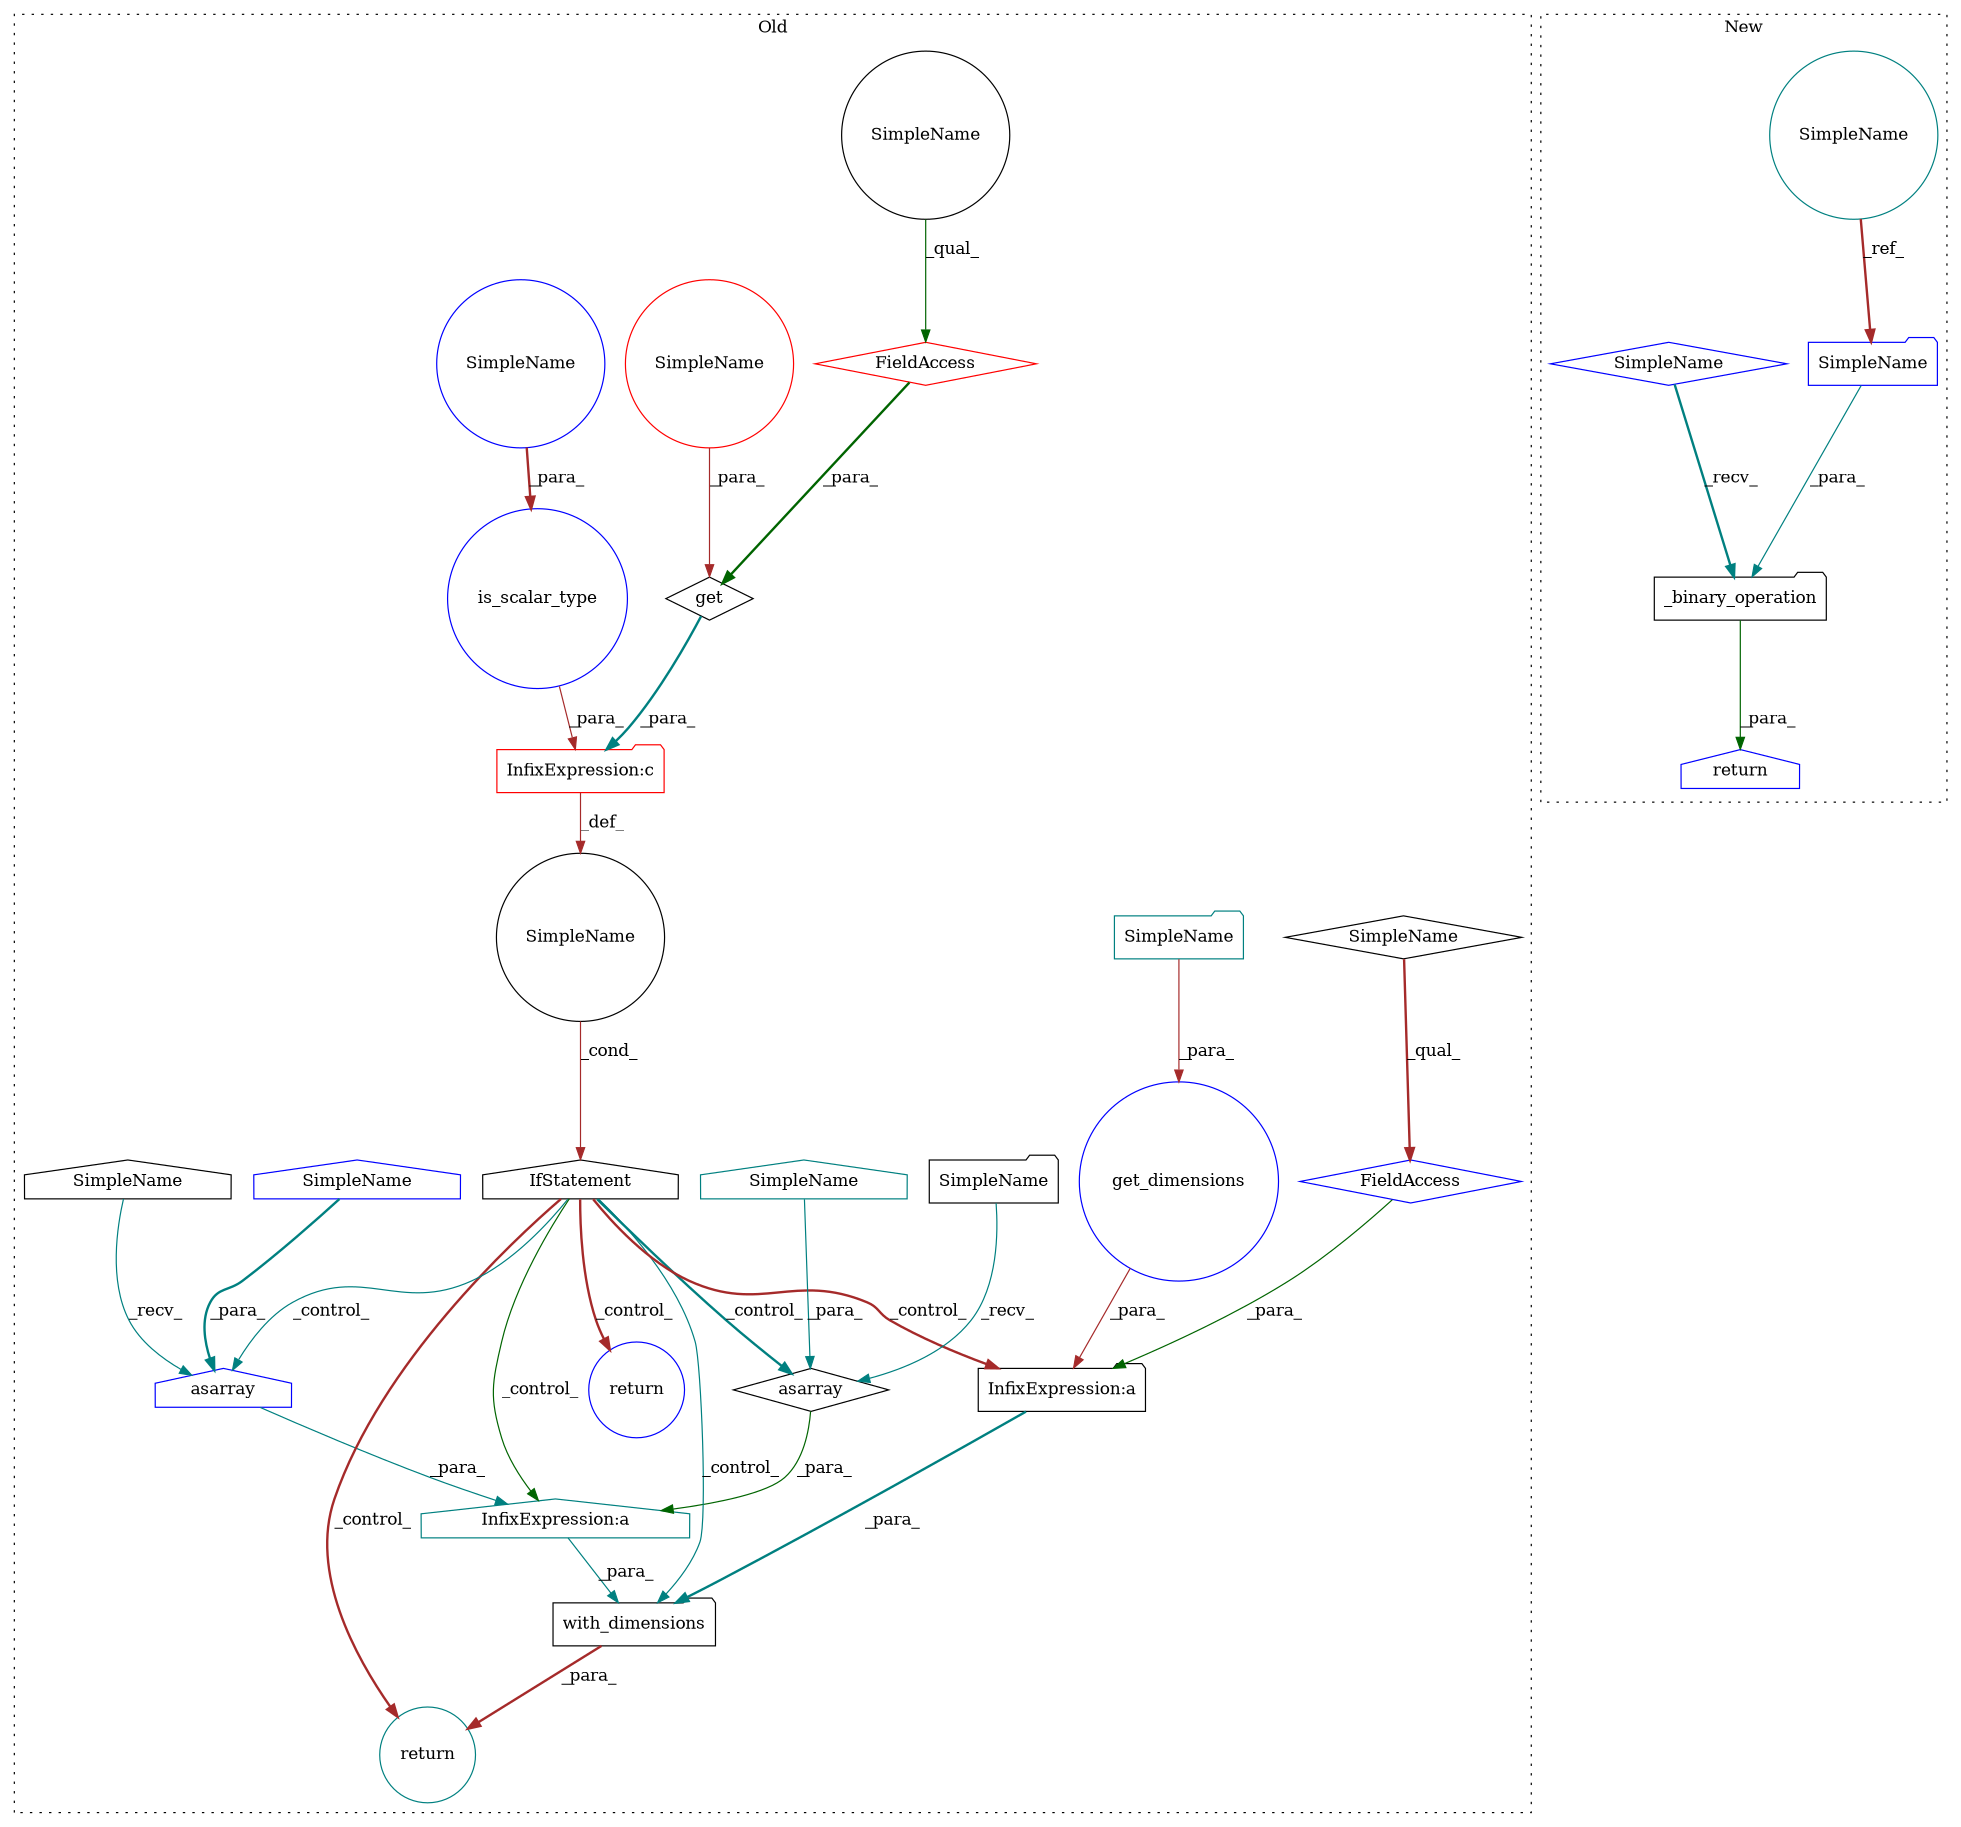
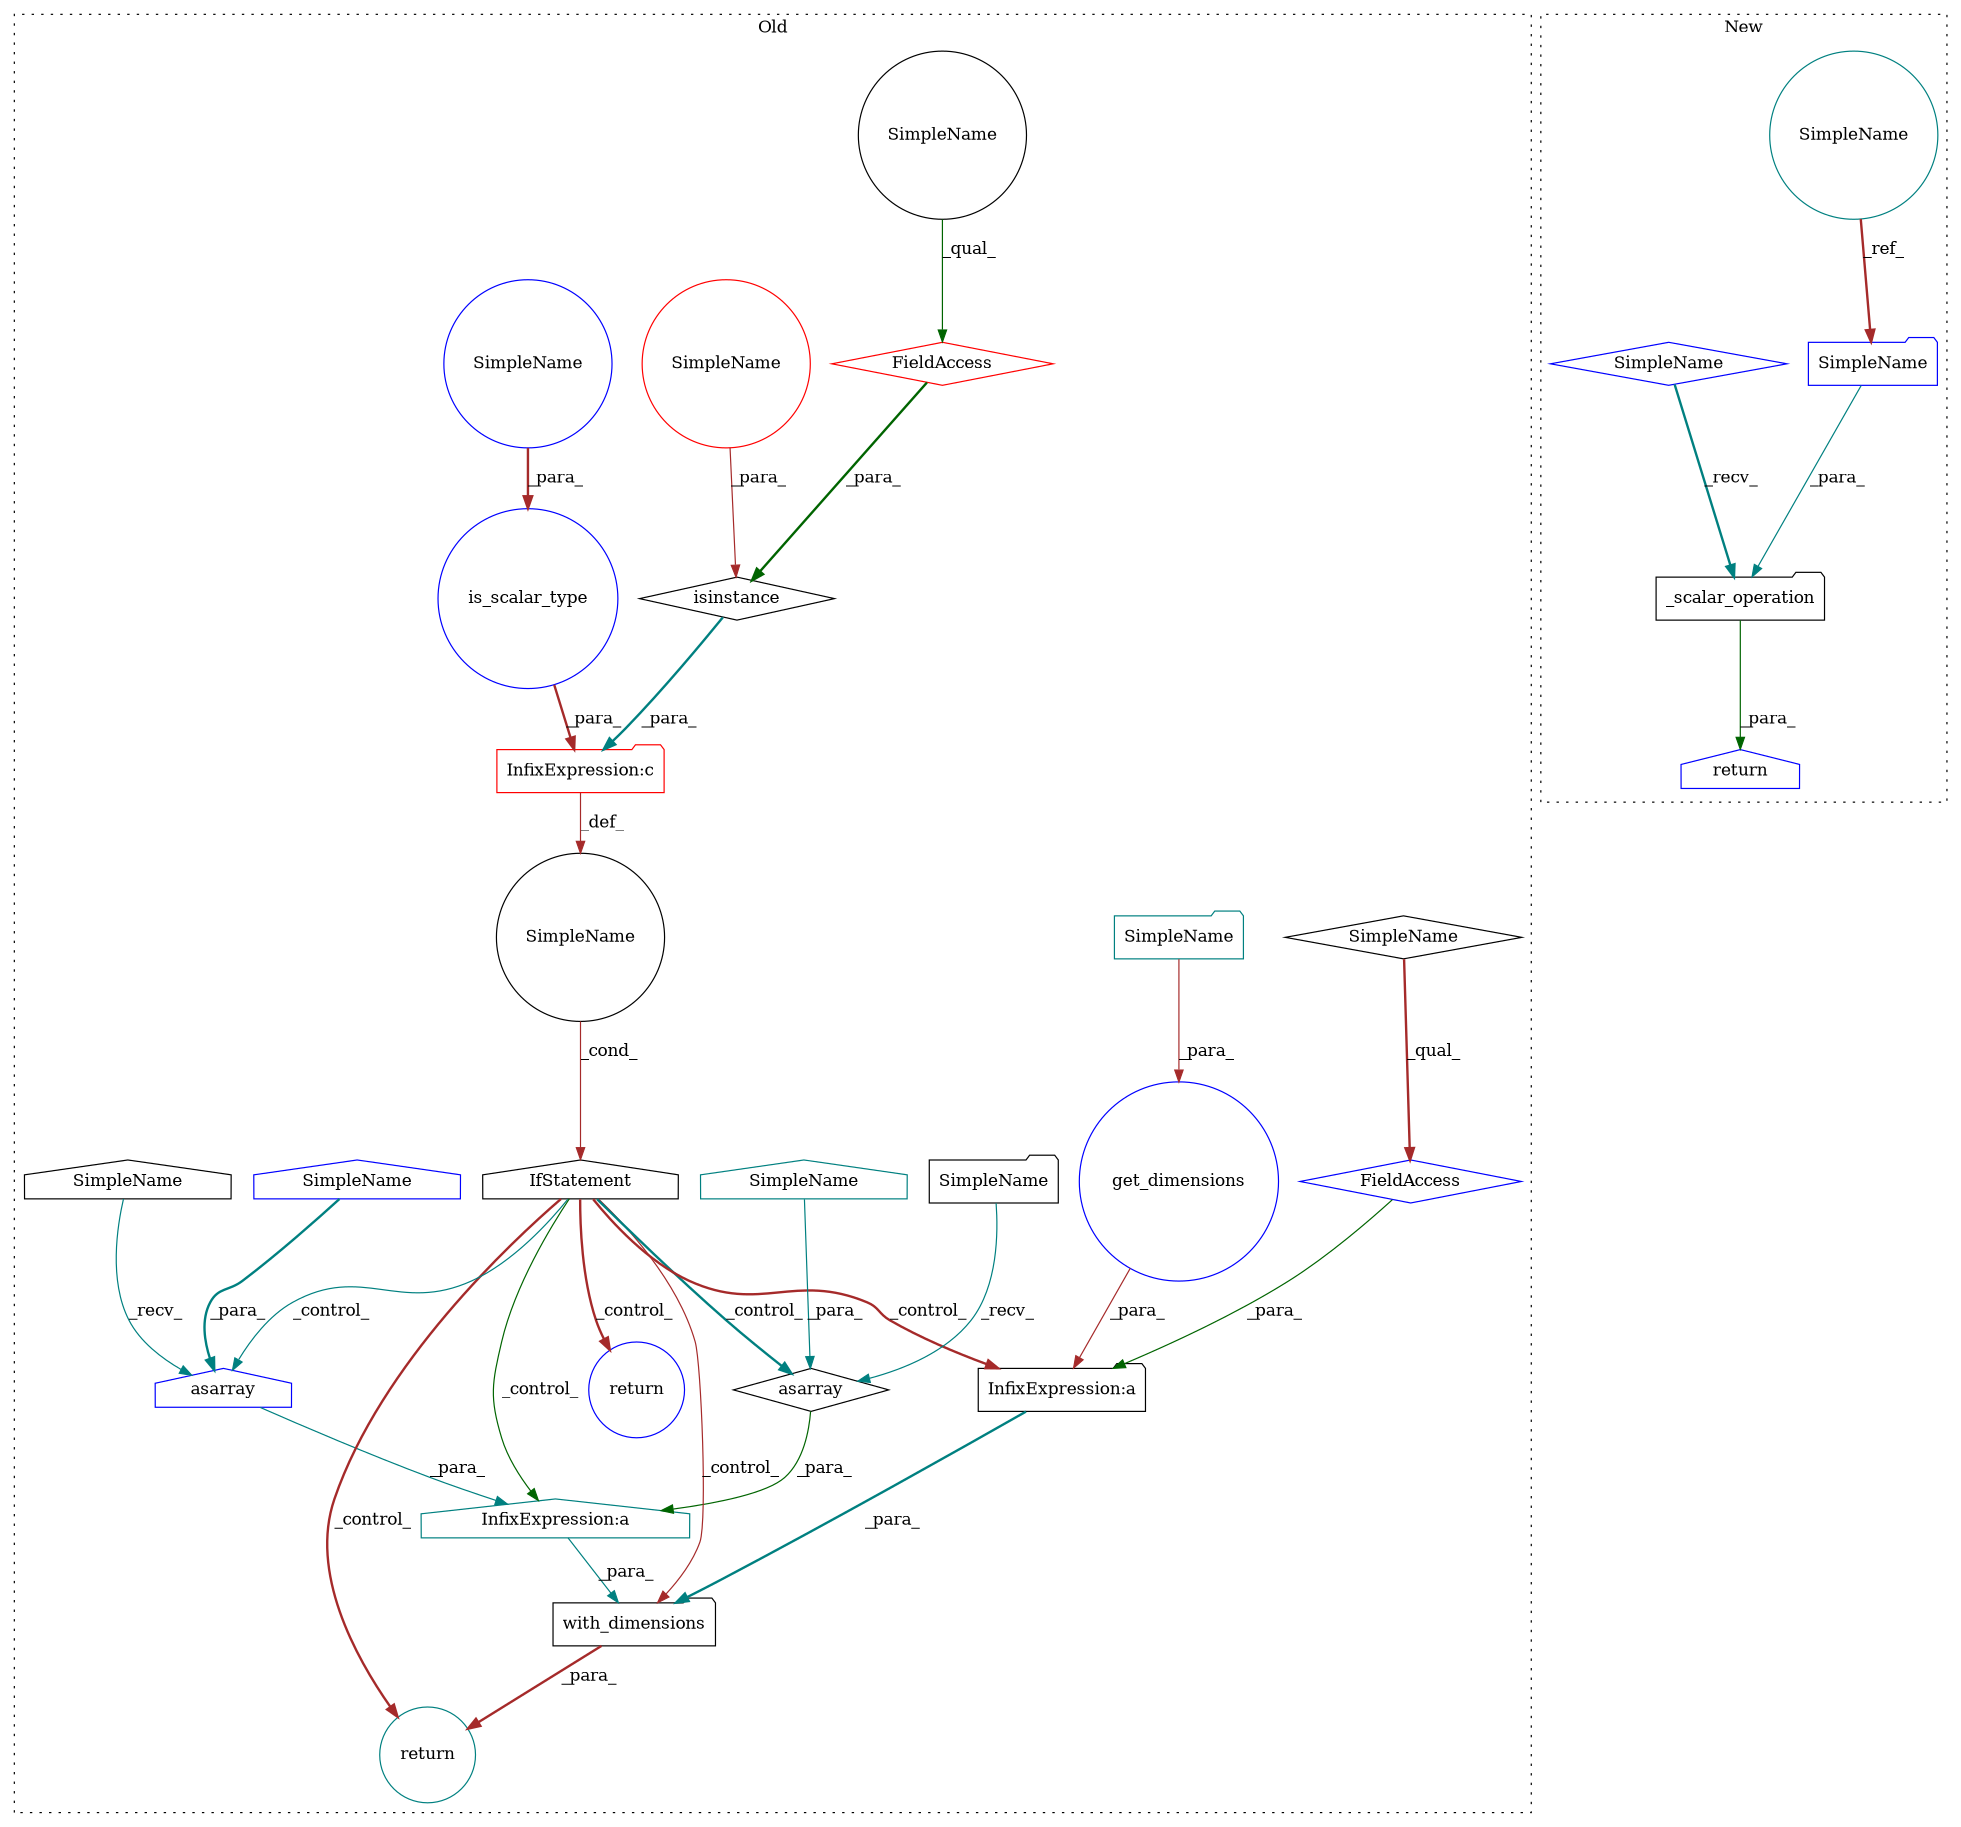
node "get": label "get" -> "isinstance"
node "_binary_operation": label "_binary_operation" -> "_scalar_operation"
edge "is_scalar_type" -> "InfixExpression:c": style solid -> bold
edge "IfStatement" -> "with_dimensions": color teal -> brown
